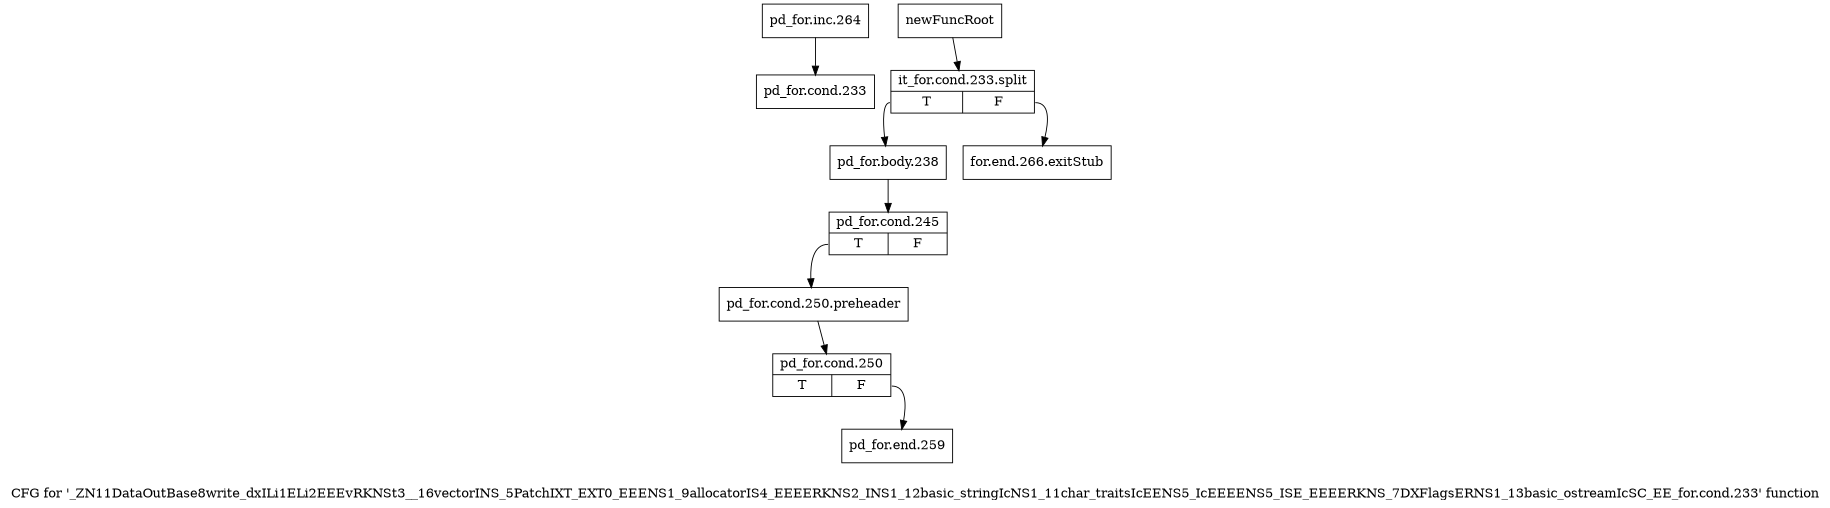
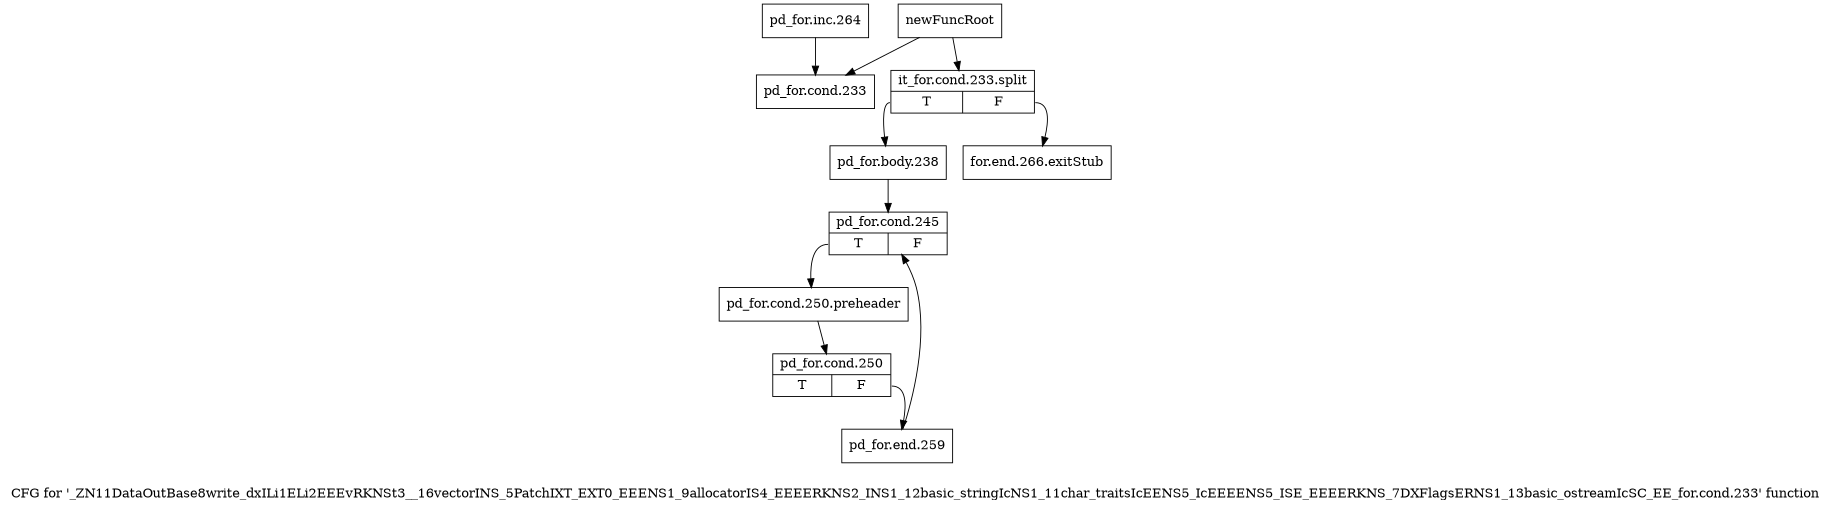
edge "newFuncRoot" -> "pd_for.cond.233": added
edge "pd_for.end.259" -> "pd_for.cond.245": added
